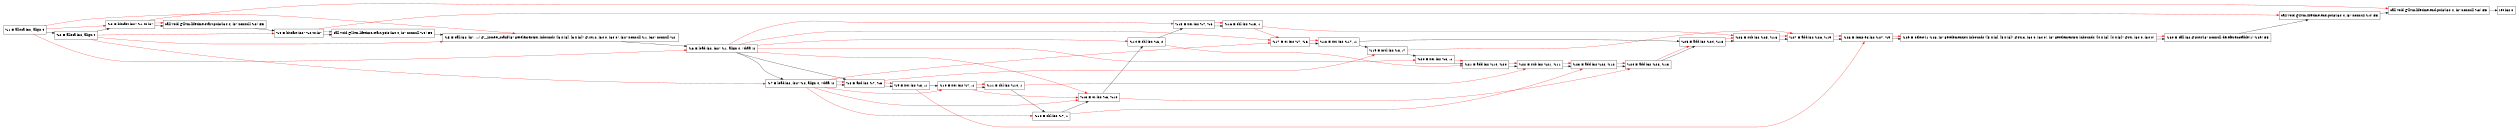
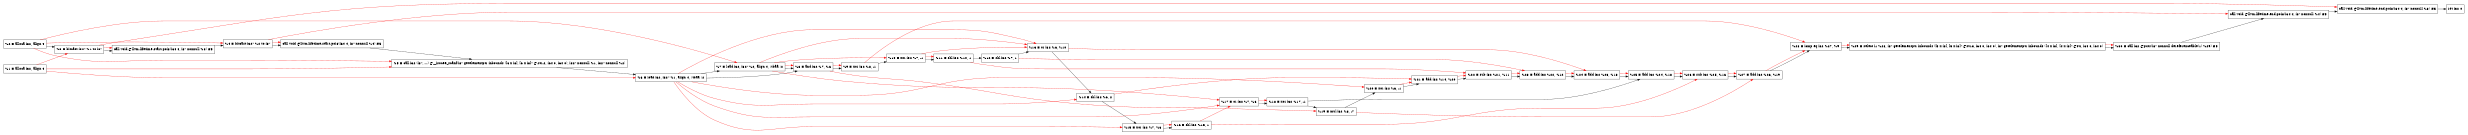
edge "%1 = alloca i32, align 4" -> "%2 = alloca i32, align 4": removed
edge "%7 = load i32, i32* %2, align 4, !tbaa !2" -> "%12 = shl i32 %7, 1": removed
